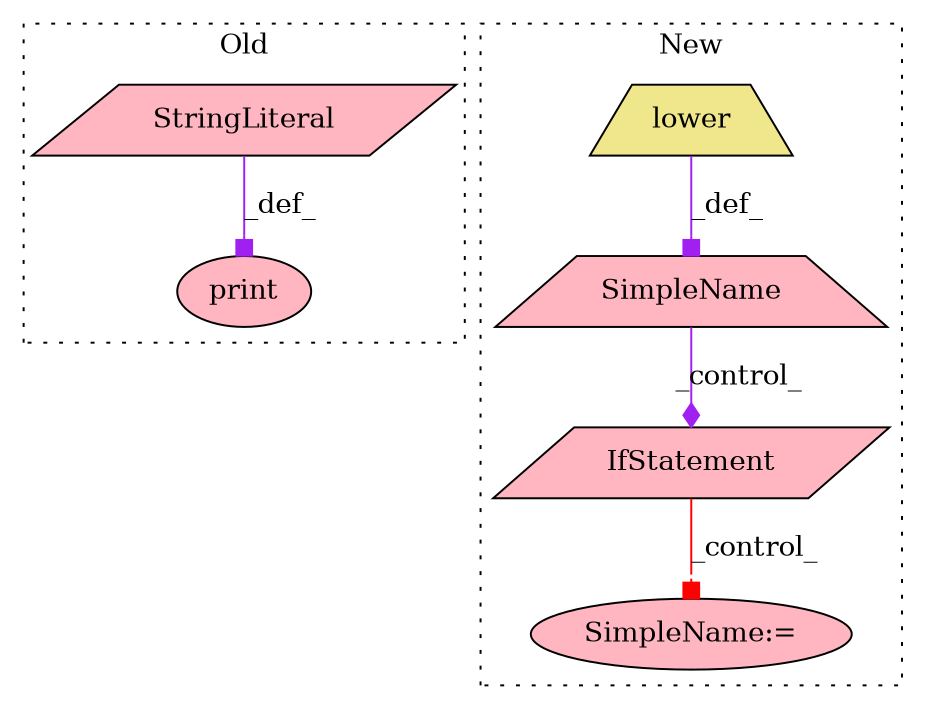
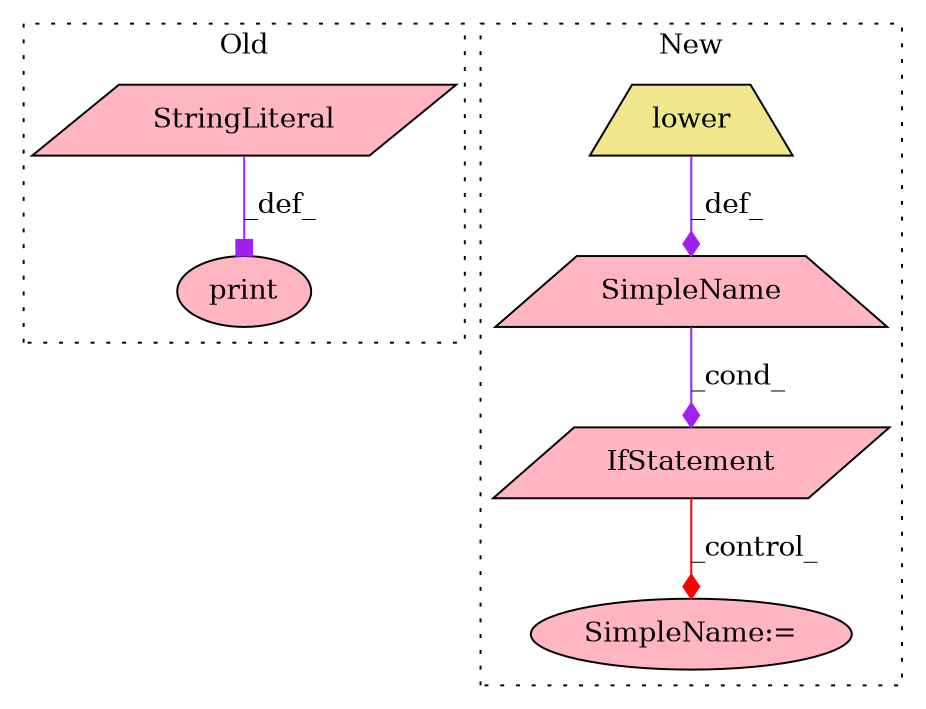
edge "lower" -> "SimpleName": arrowhead box -> diamond
edge "SimpleName" -> "IfStatement": label "_control_" -> "_cond_"
edge "IfStatement" -> "SimpleName:=": arrowhead box -> diamond
